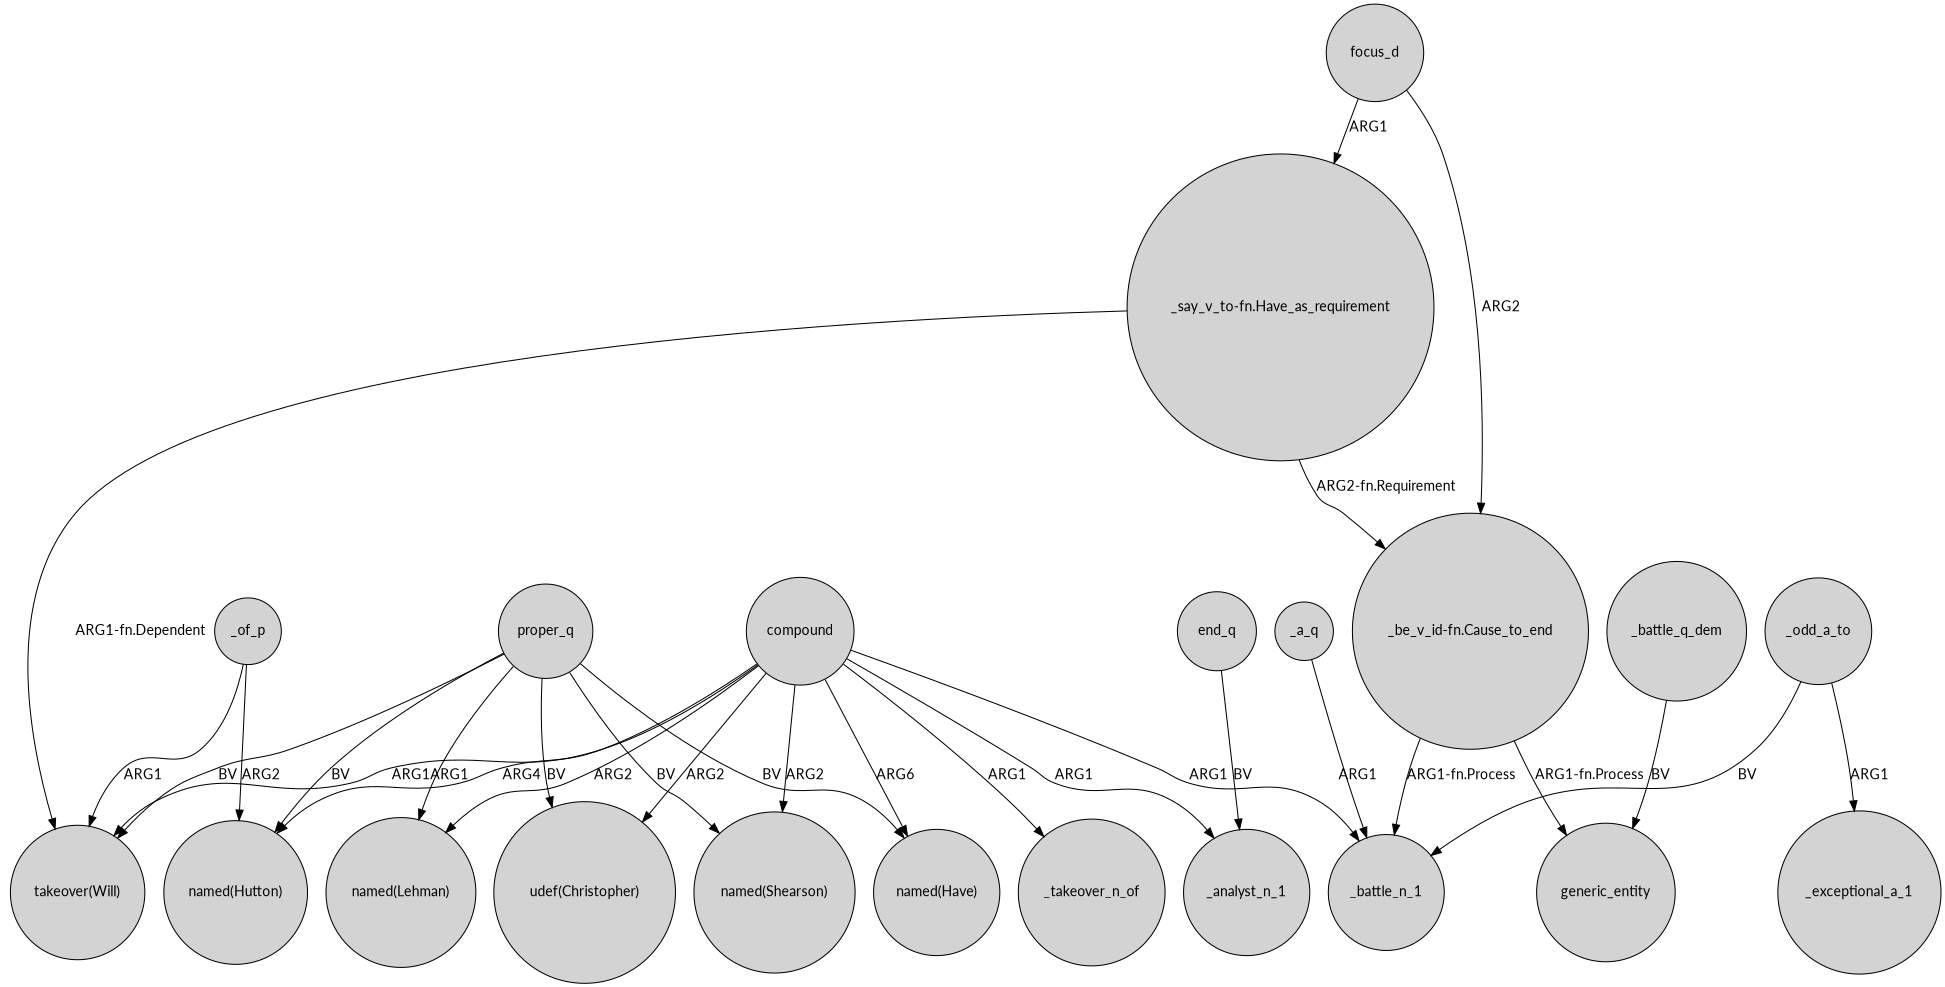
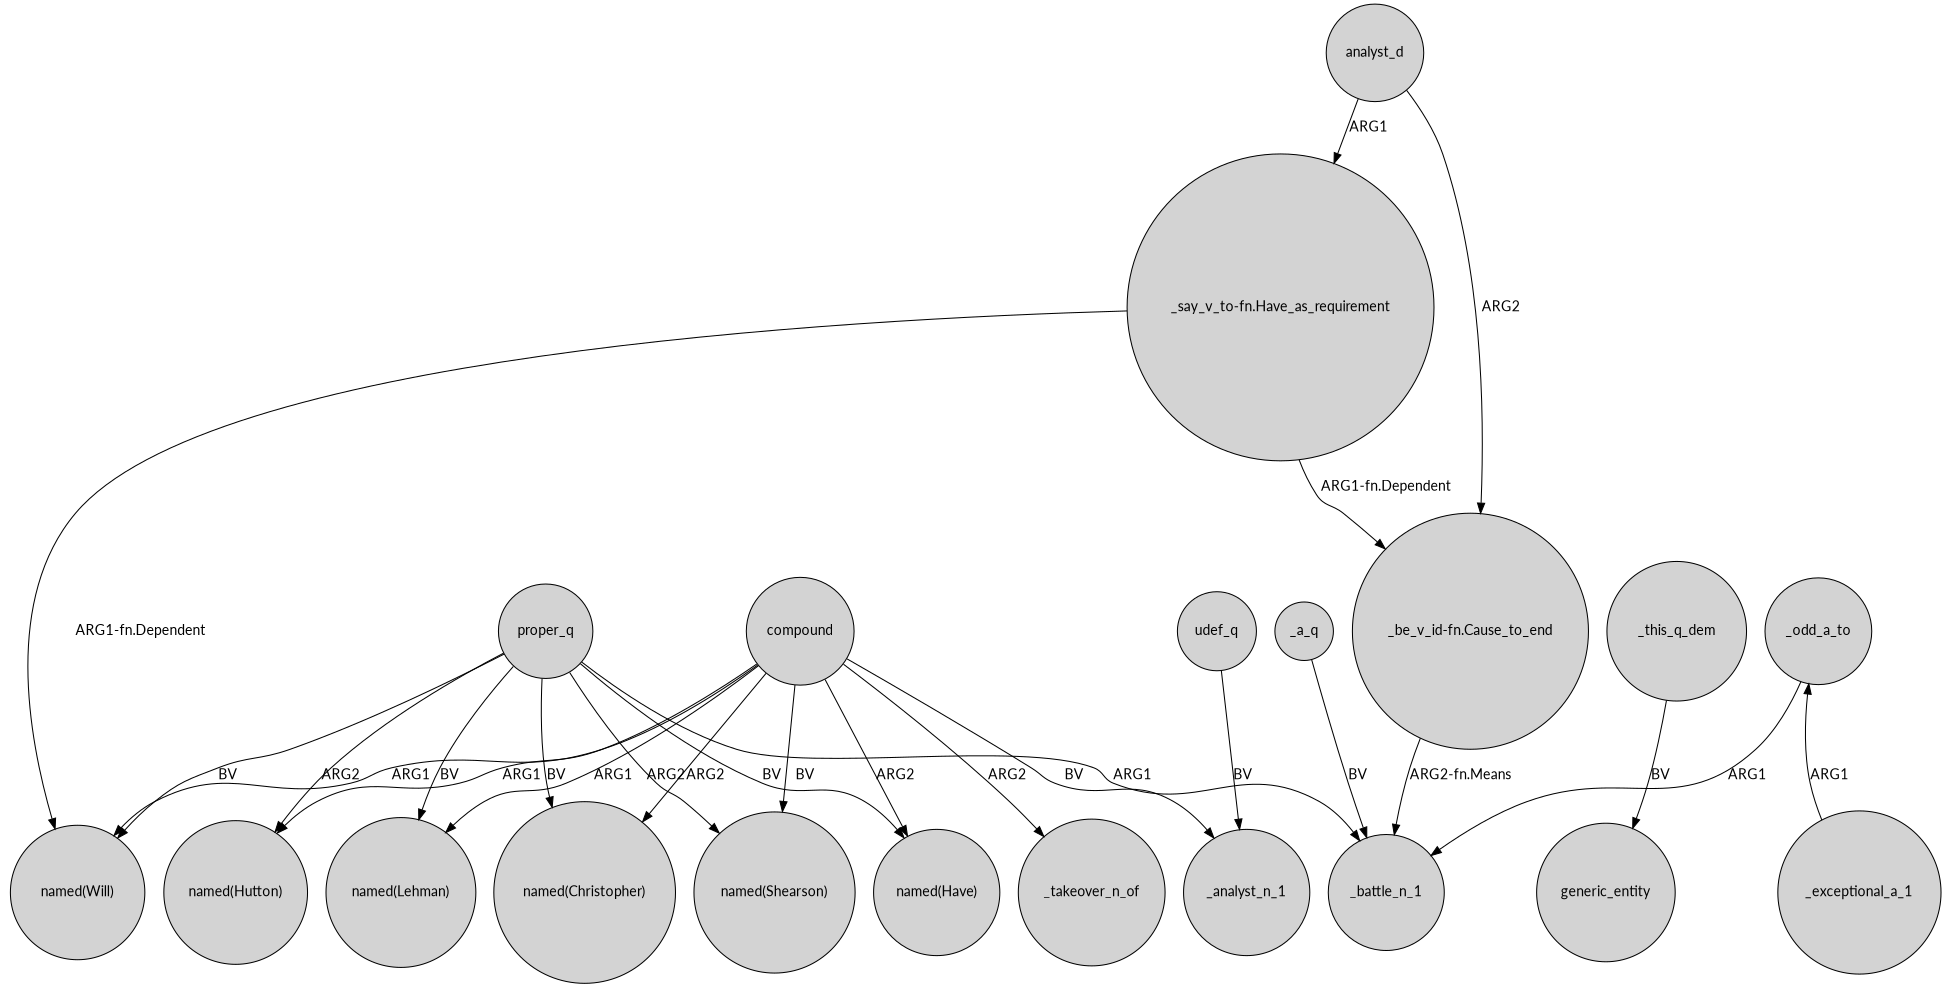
node "focus_d": label "focus_d" -> "analyst_d"
edge "_say_v_to-fn.Have_as_requirement" -> "_be_v_id-fn.Cause_to_end": label "ARG2-fn.Requirement" -> "ARG1-fn.Dependent"
node "_of_p": removed
node "end_q": label "end_q" -> "udef_q"
node "_battle_q_dem": label "_battle_q_dem" -> "_this_q_dem"
edge "_odd_a_to" -> "_exceptional_a_1": reversed
edge "compound" -> "_battle_n_1": now "proper_q" -> "_battle_n_1"
edge "proper_q" -> "named(Hutton)": label "BV" -> "ARG2"
edge "proper_q" -> "named(Lehman)": label "ARG1" -> "BV"
edge "compound" -> "named(Hutton)": label "ARG4" -> "ARG1"
edge "compound" -> "named(Lehman)": label "ARG2" -> "ARG1"
edge "proper_q" -> "named(Shearson)": label "BV" -> "ARG2"
edge "compound" -> "named(Shearson)": label "ARG2" -> "BV"
edge "compound" -> "named(Have)": label "ARG6" -> "ARG2"
edge "compound" -> "_takeover_n_of": label "ARG1" -> "ARG2"
edge "compound" -> "_analyst_n_1": label "ARG1" -> "BV"
edge "_a_q" -> "_battle_n_1": label "ARG1" -> "BV"
edge "_be_v_id-fn.Cause_to_end" -> "_battle_n_1": label "ARG1-fn.Process" -> "ARG2-fn.Means"
edge "_odd_a_to" -> "_battle_n_1": label "BV" -> "ARG1"
edge "_be_v_id-fn.Cause_to_end" -> "generic_entity": removed, label "ARG1-fn.Process"
node "takeover(Will)": label "takeover(Will)" -> "named(Will)"
node "udef(Christopher)": label "udef(Christopher)" -> "named(Christopher)"
